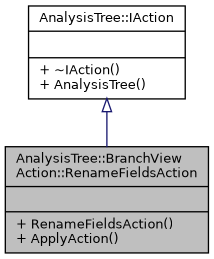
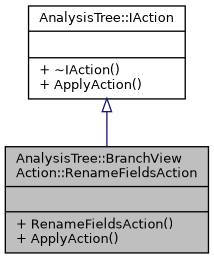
node "AnalysisTree::IAction": text "+ AnalysisTree()" -> "+ ApplyAction()"
